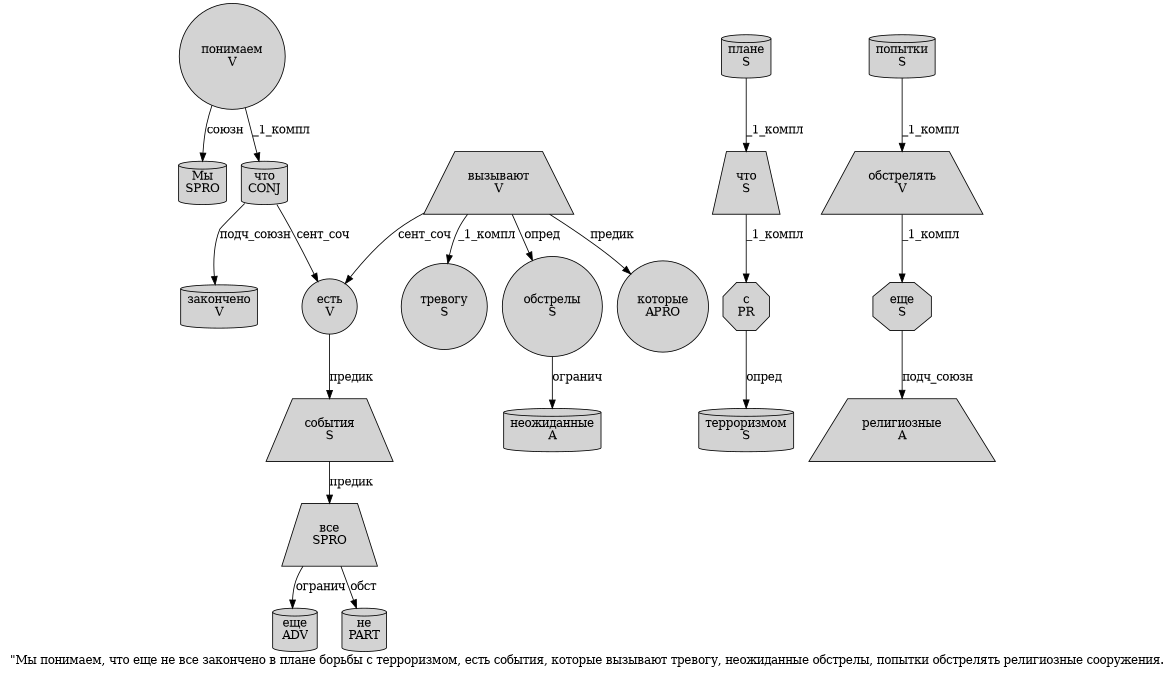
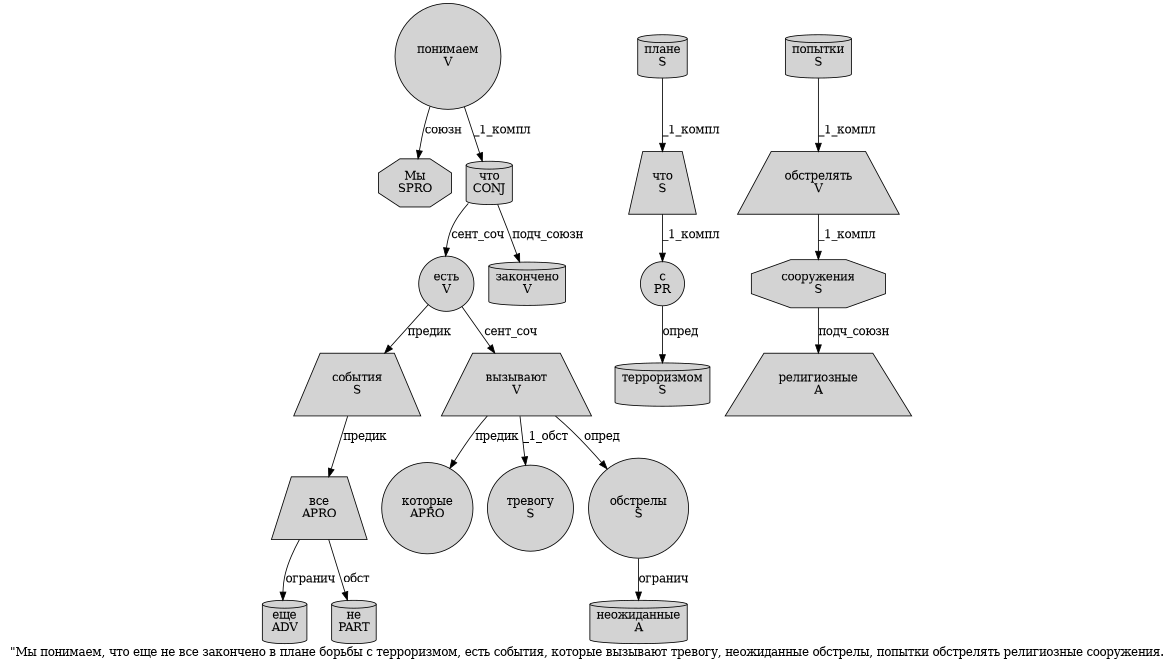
node "Мы SPRO": shape cylinder -> octagon
edge "вызывают V" -> "тревогу S": label "_1_компл" -> "_1_обст"
edge "вызывают V" -> "есть V": reversed
node "с PR": shape octagon -> circle
node "еще S": label "еще S" -> "сооружения S"
node "все SPRO": label "все SPRO" -> "все APRO"
